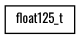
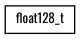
node "float125_t": label "float125_t" -> "float128_t"
